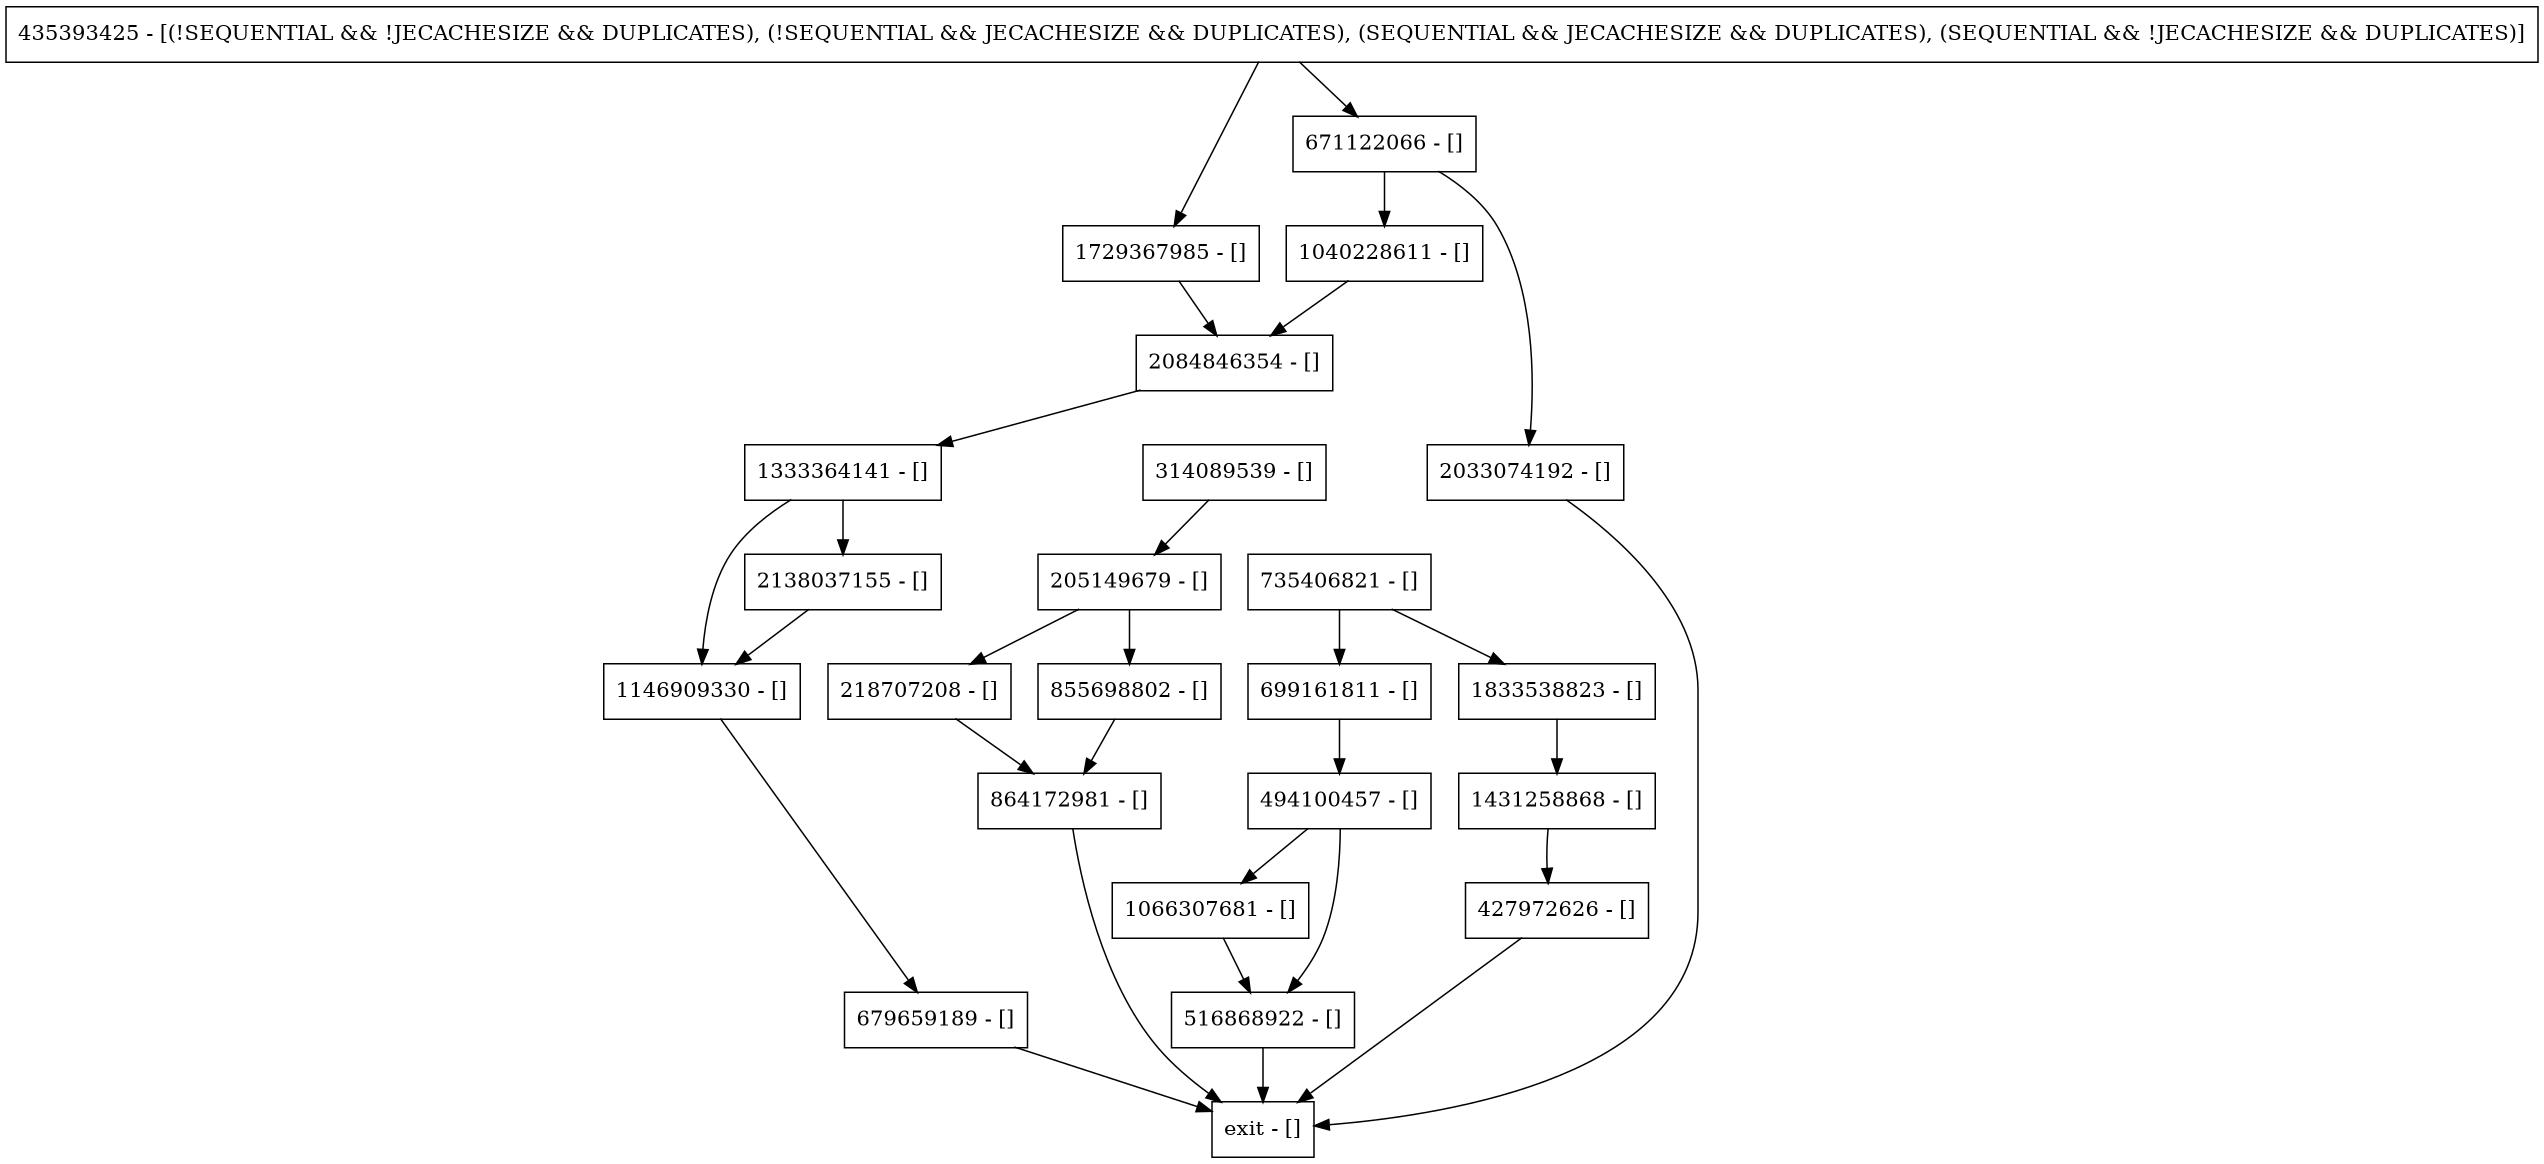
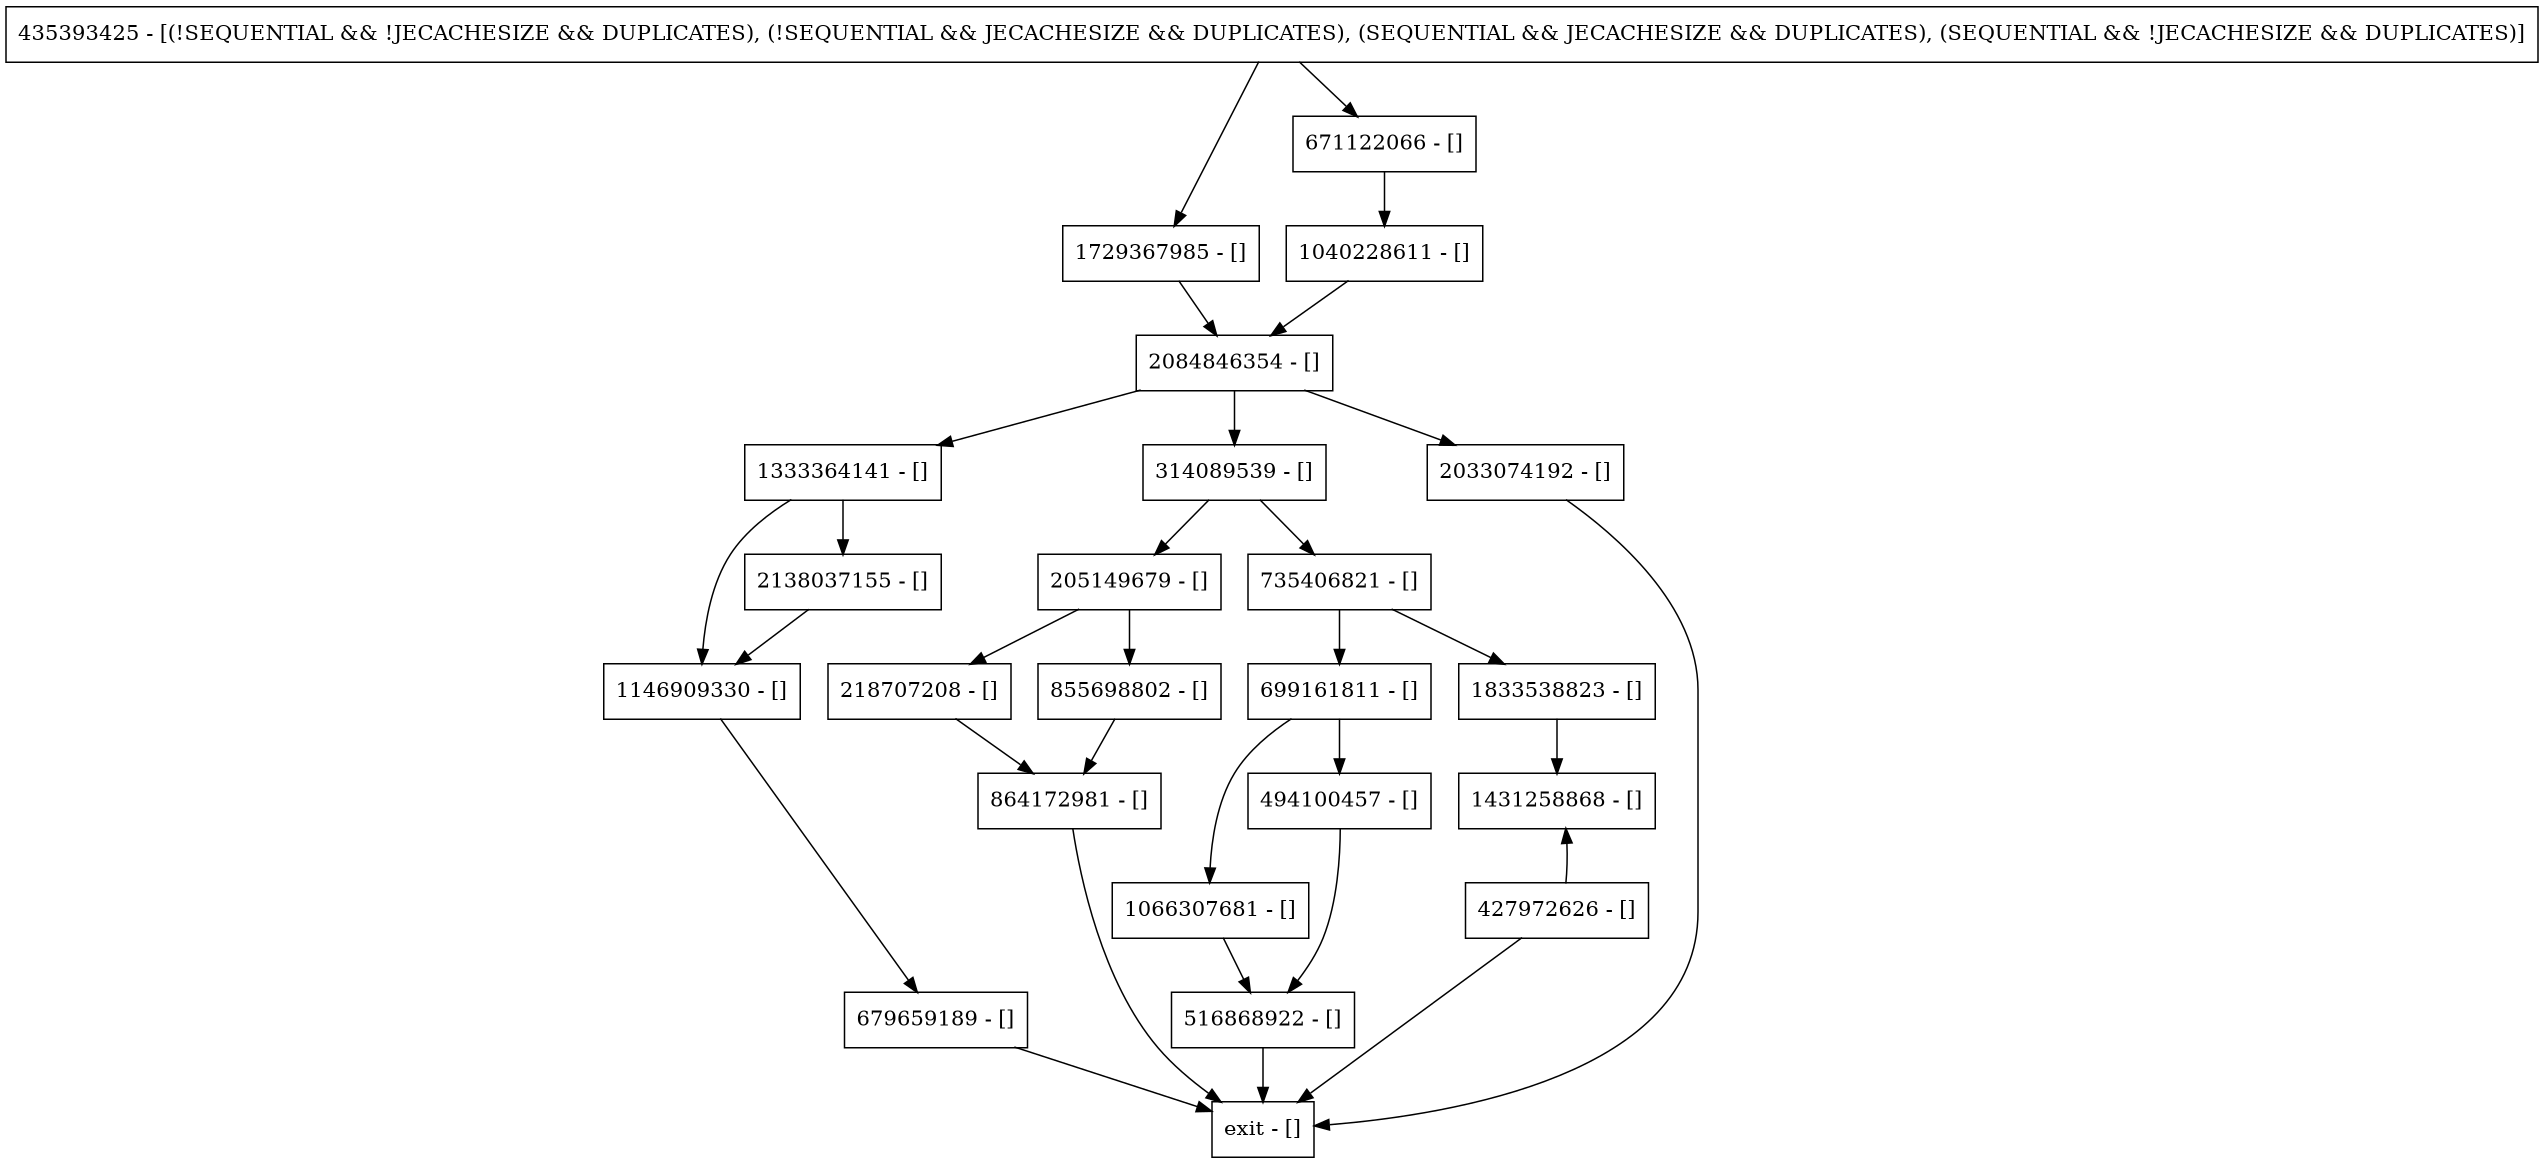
edge "671122066 - []" -> "2033074192 - []": now "2084846354 - []" -> "2033074192 - []"
edge "2084846354 - []" -> "314089539 - []": added
edge "314089539 - []" -> "735406821 - []": added
edge "1431258868 - []" -> "427972626 - []": reversed
edge "494100457 - []" -> "1066307681 - []": now "699161811 - []" -> "1066307681 - []"
